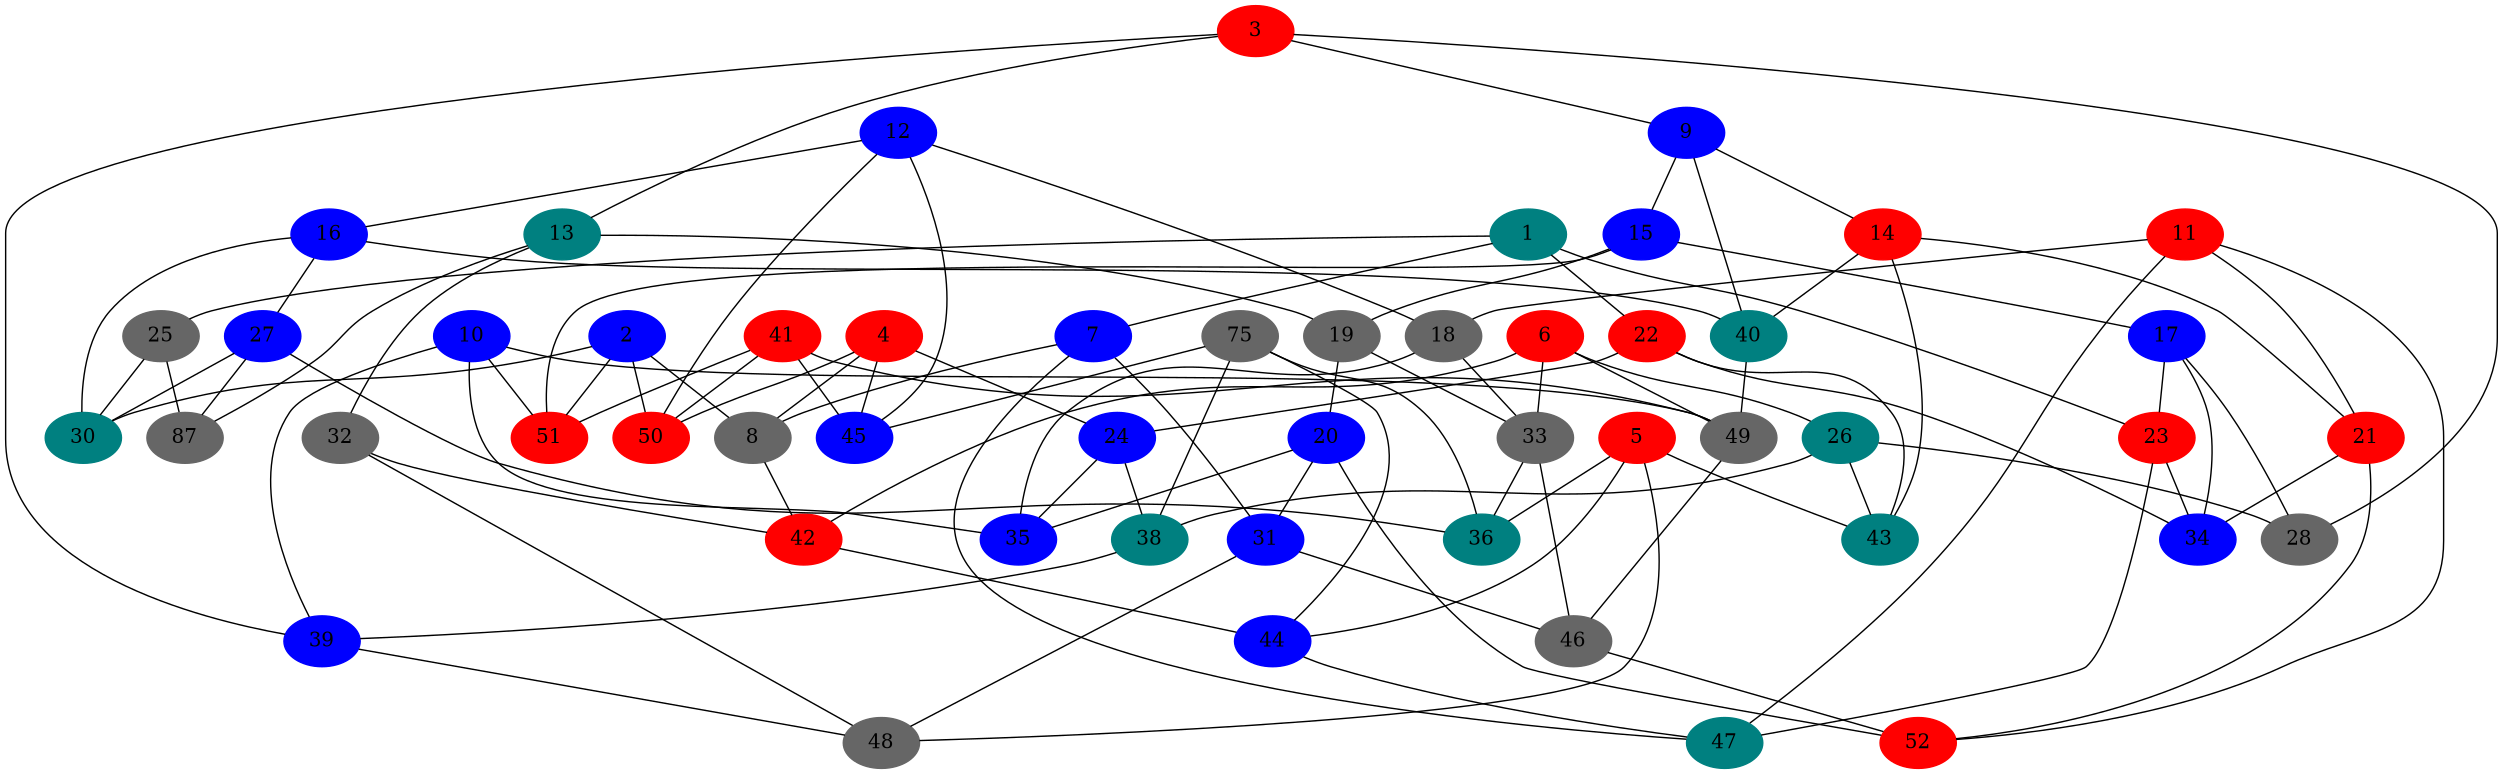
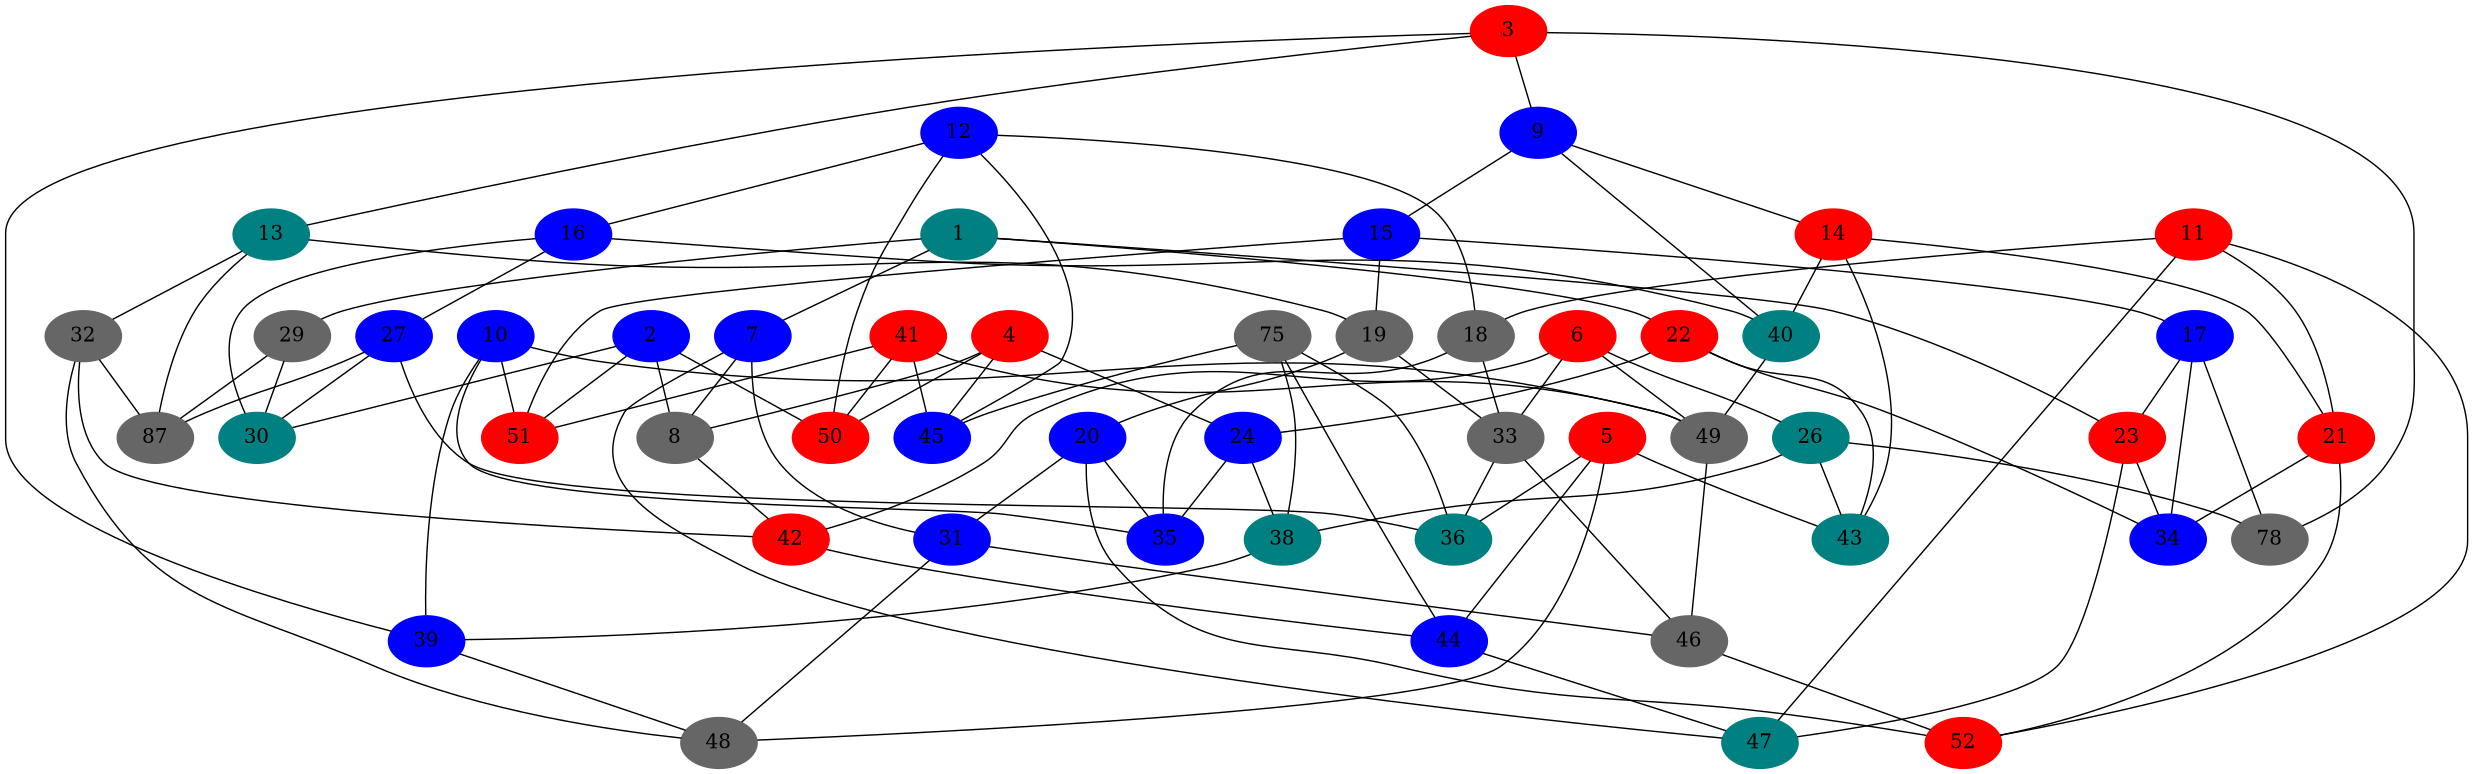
node "25": label "25" -> "29"
edge "32" -- "87": added
node "28": label "28" -> "78"
